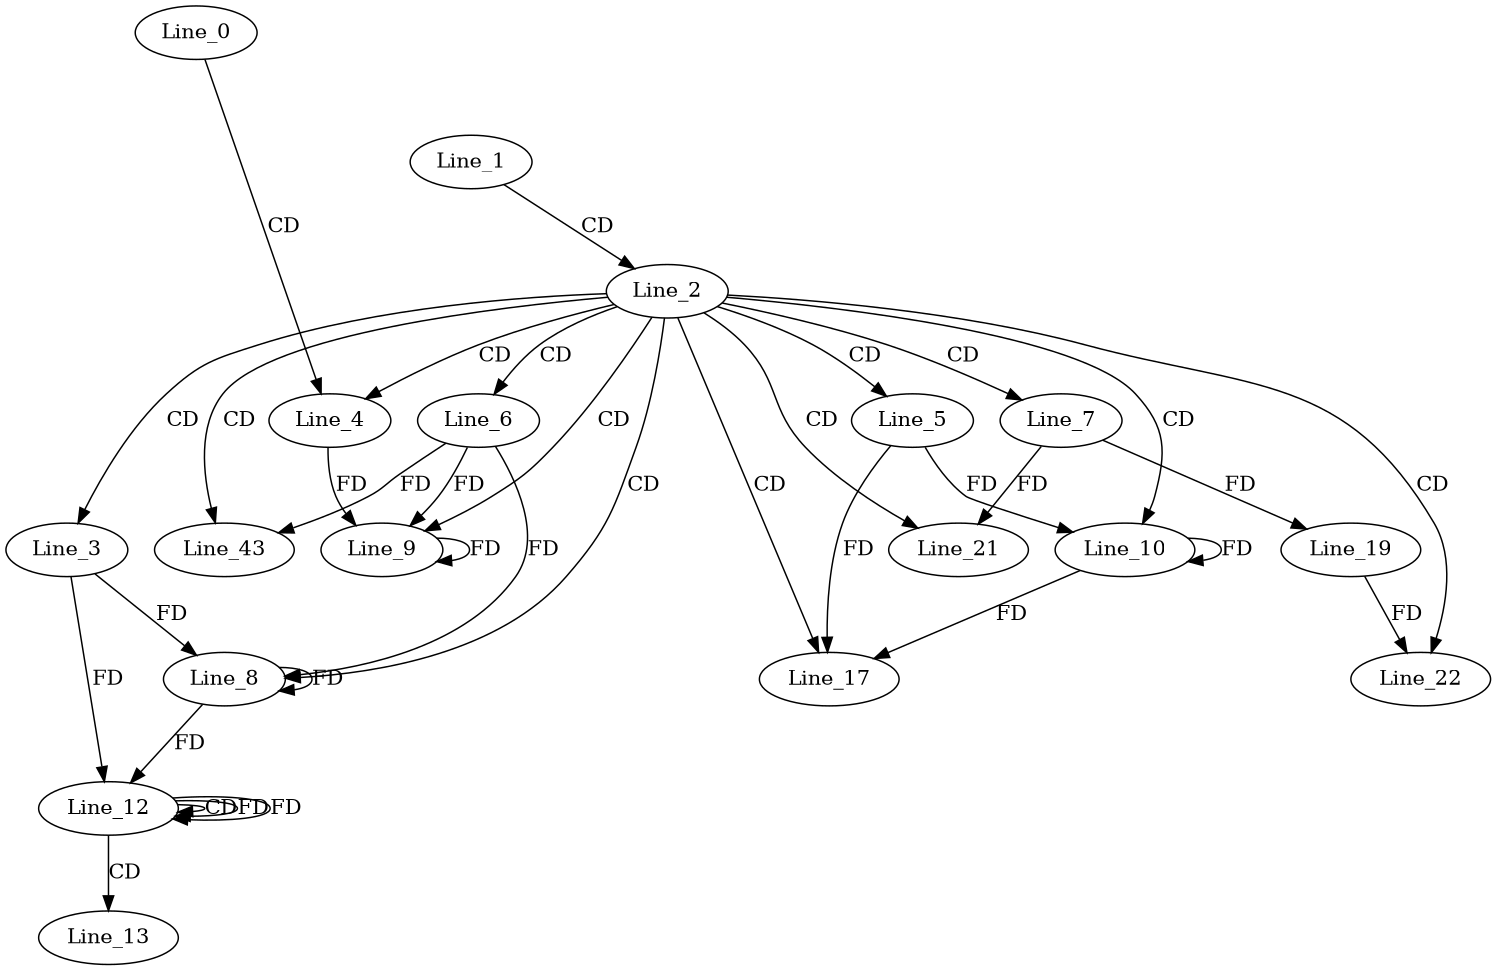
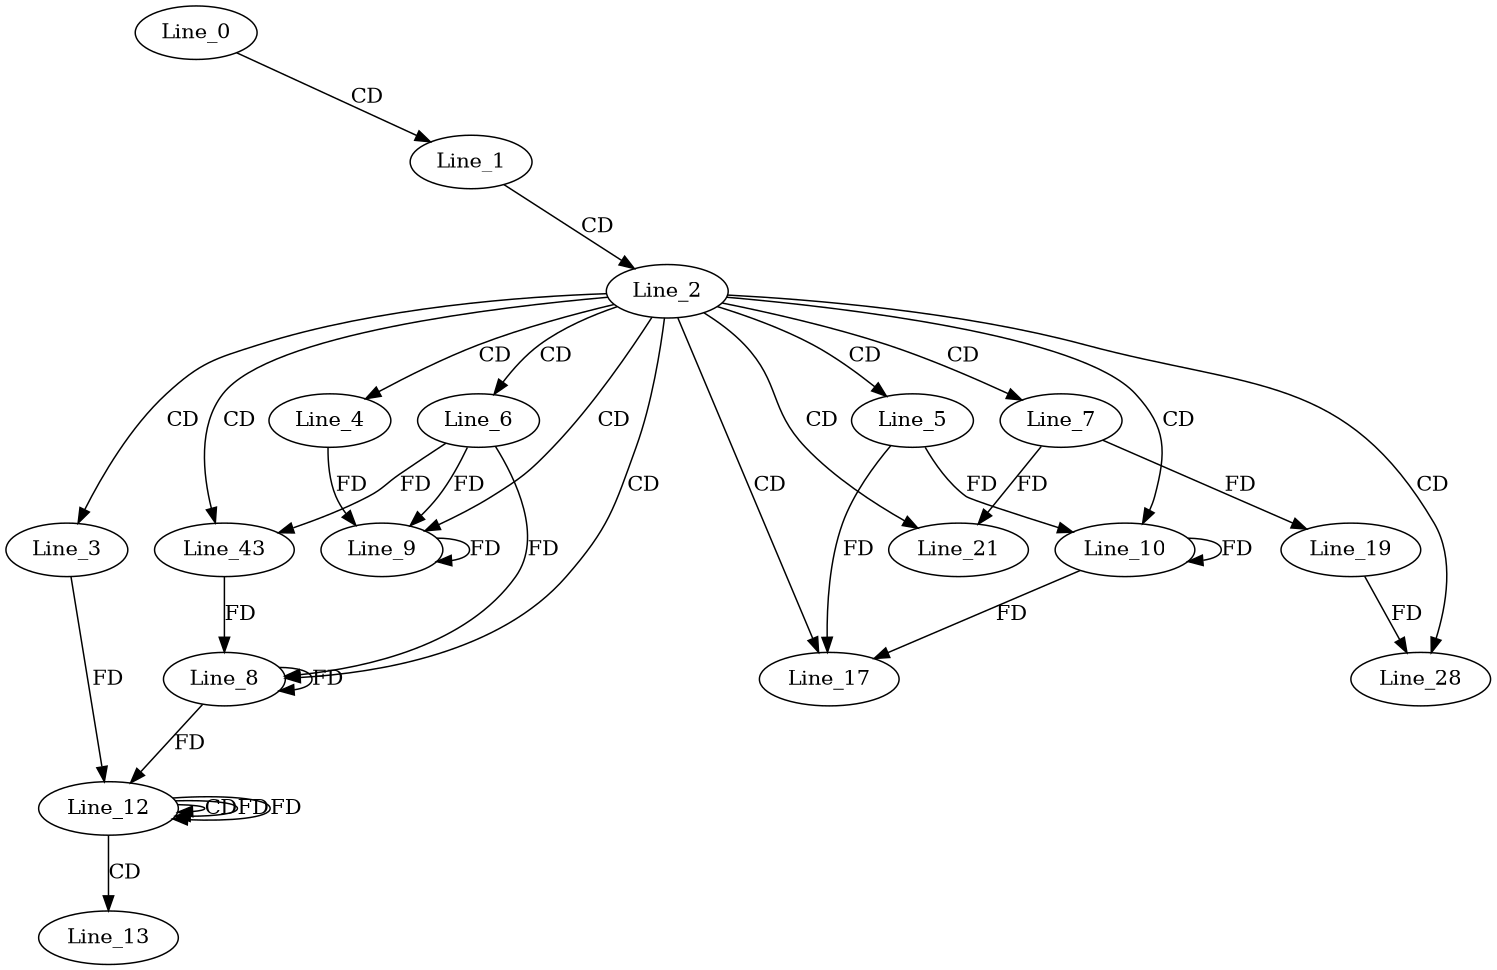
edge "Line_0" -> "Line_4": now "Line_0" -> "Line_1"
edge "Line_3" -> "Line_8": now "Line_43" -> "Line_8"
node "Line_22": label "Line_22" -> "Line_28"
